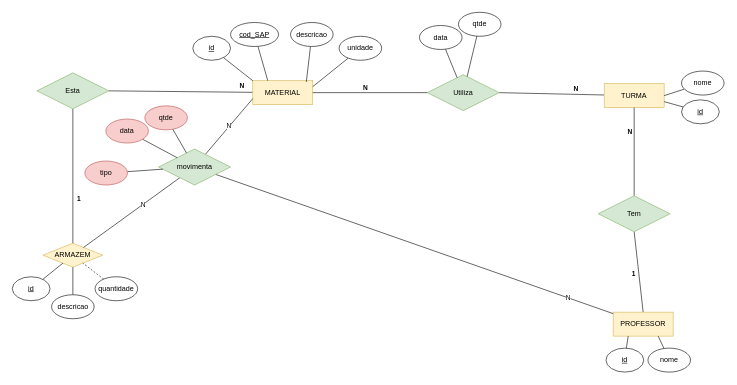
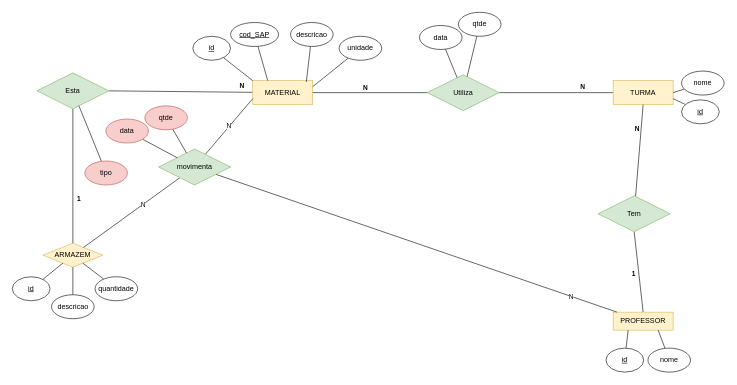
node "TURMA": moved (635, 96) -> (644, 93)
edge "movimenta" -- "tipo": now "Esta" -- "tipo"
edge "ARMAZEM" -- "quantidade": style dashed -> solid
node "PROFESSOR": size 60x24 -> 60x18
